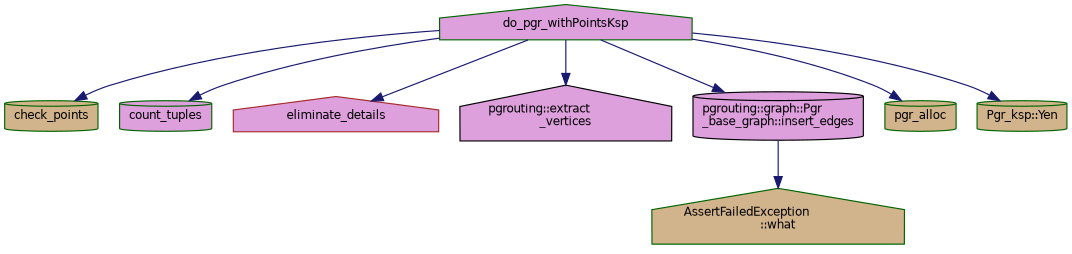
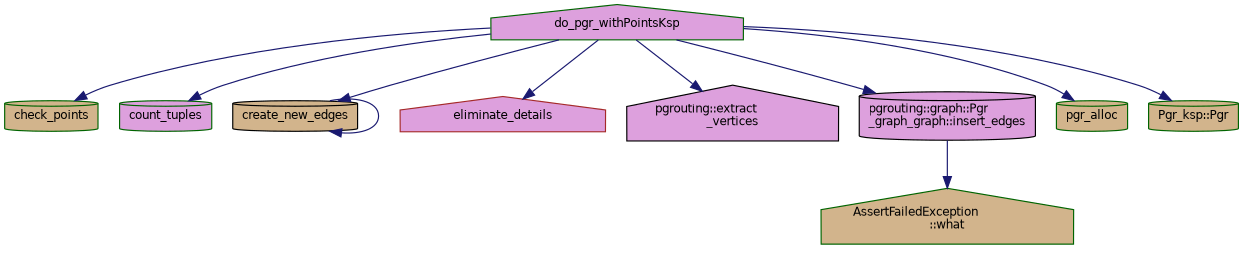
node "create_new_edges": added
node "pgrouting::graph::Pgr _base_graph::insert_edges": label "pgrouting::graph::Pgr _base_graph::insert_edges" -> "pgrouting::graph::Pgr _graph_graph::insert_edges"
node "Pgr_ksp::Yen": label "Pgr_ksp::Yen" -> "Pgr_ksp::Pgr"
